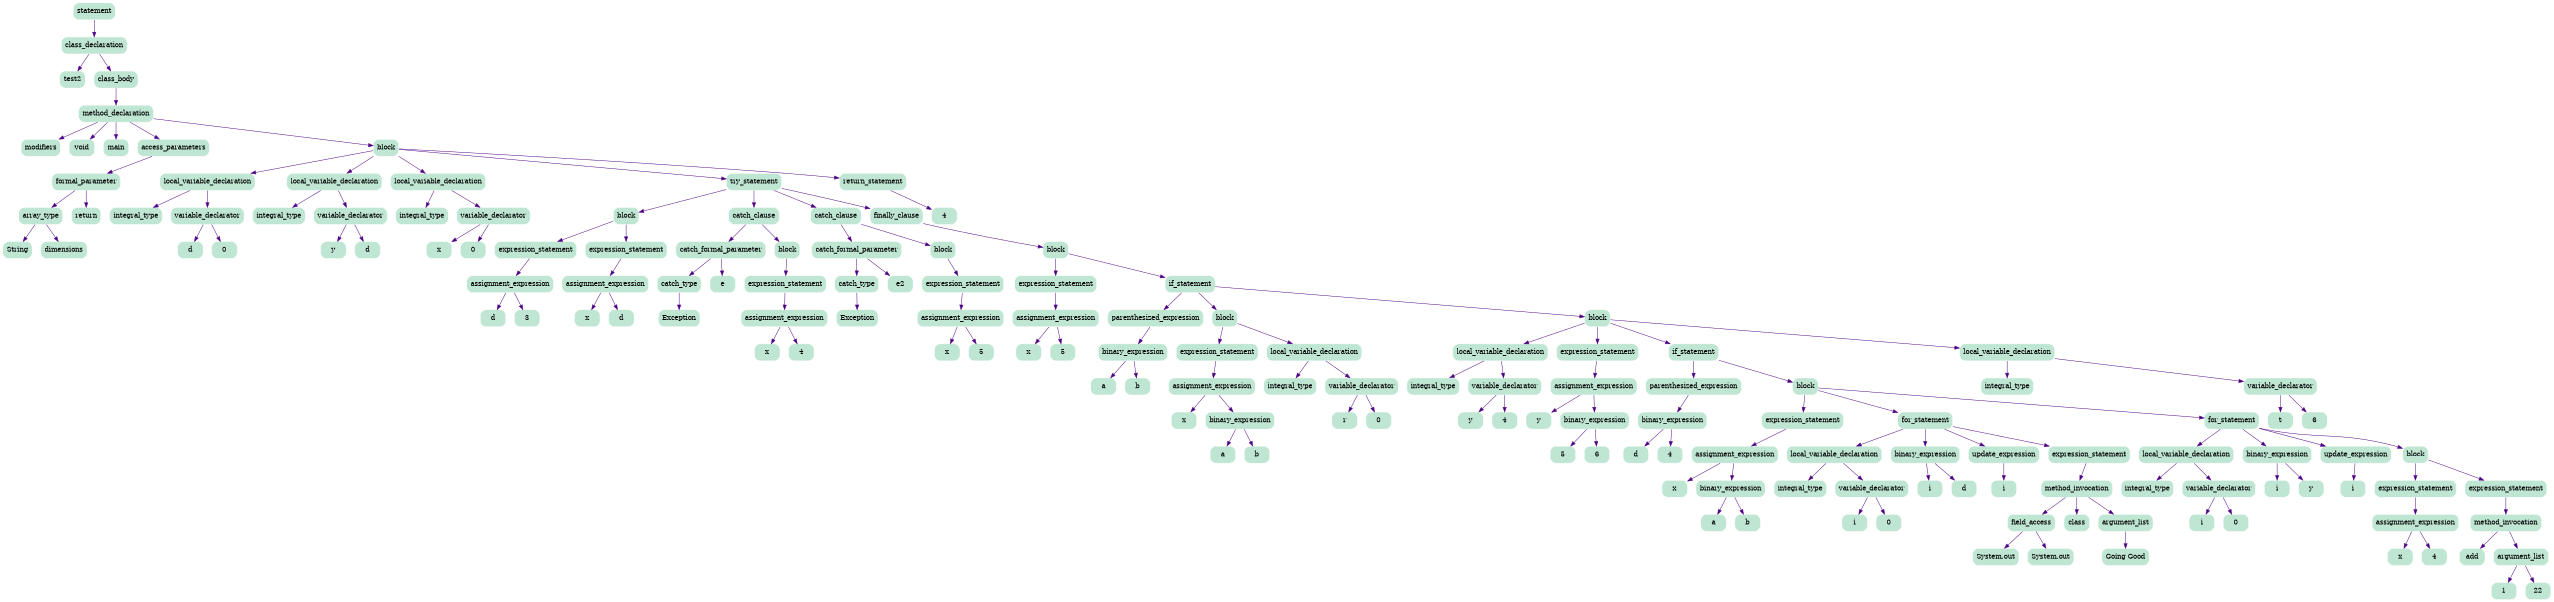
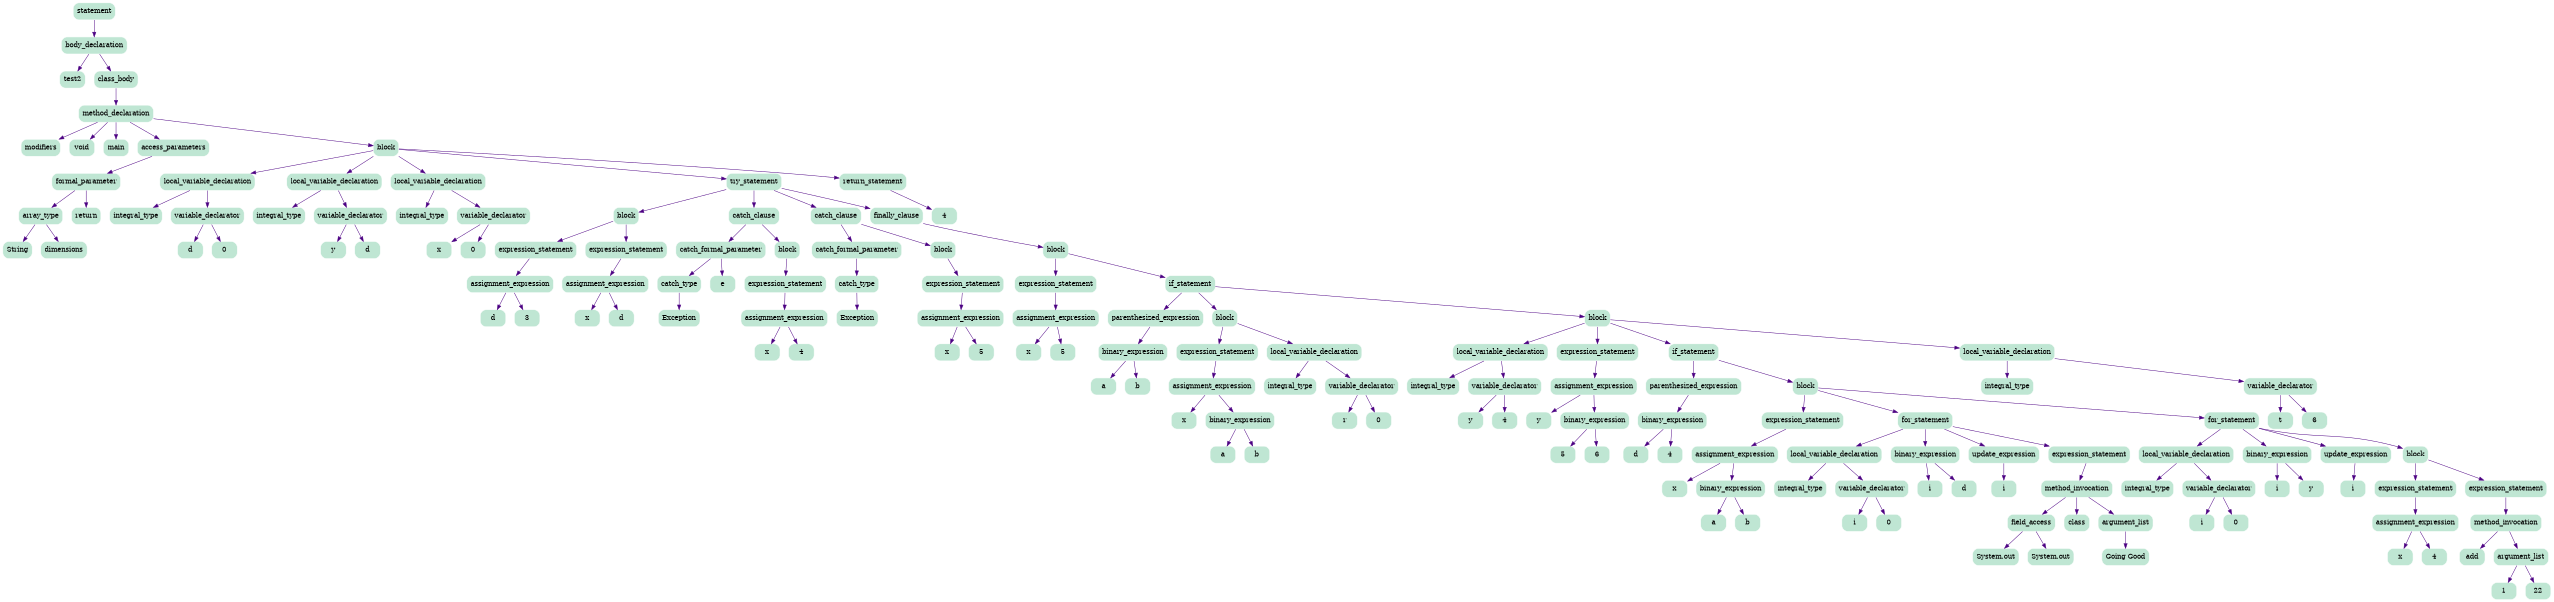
node "class_declaration": label "class_declaration" -> "body_declaration"
node "e2": removed
